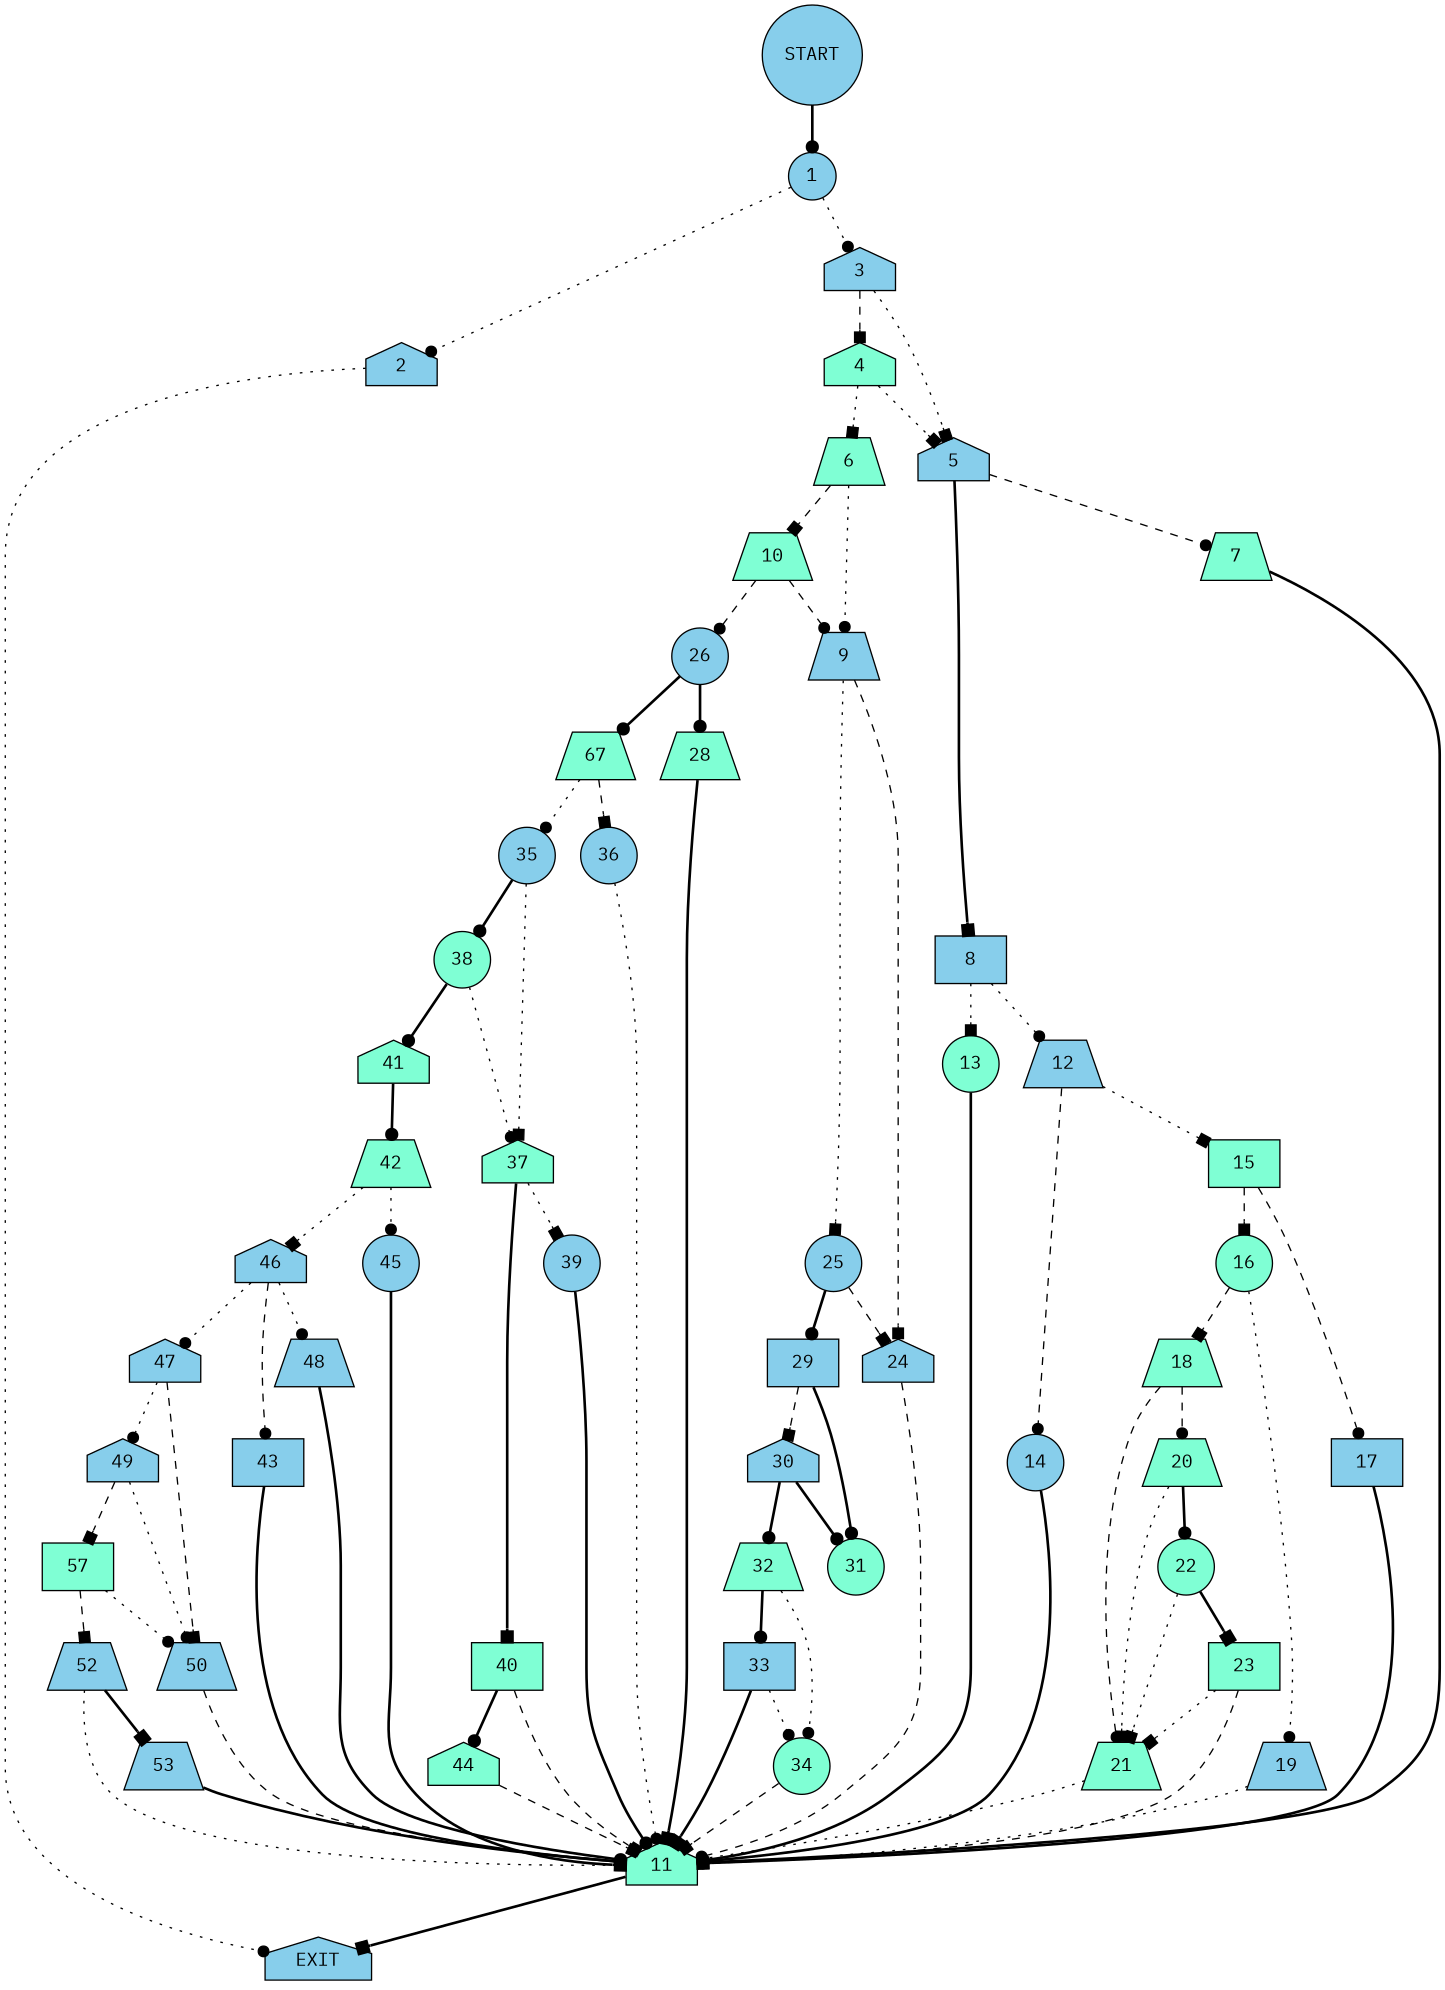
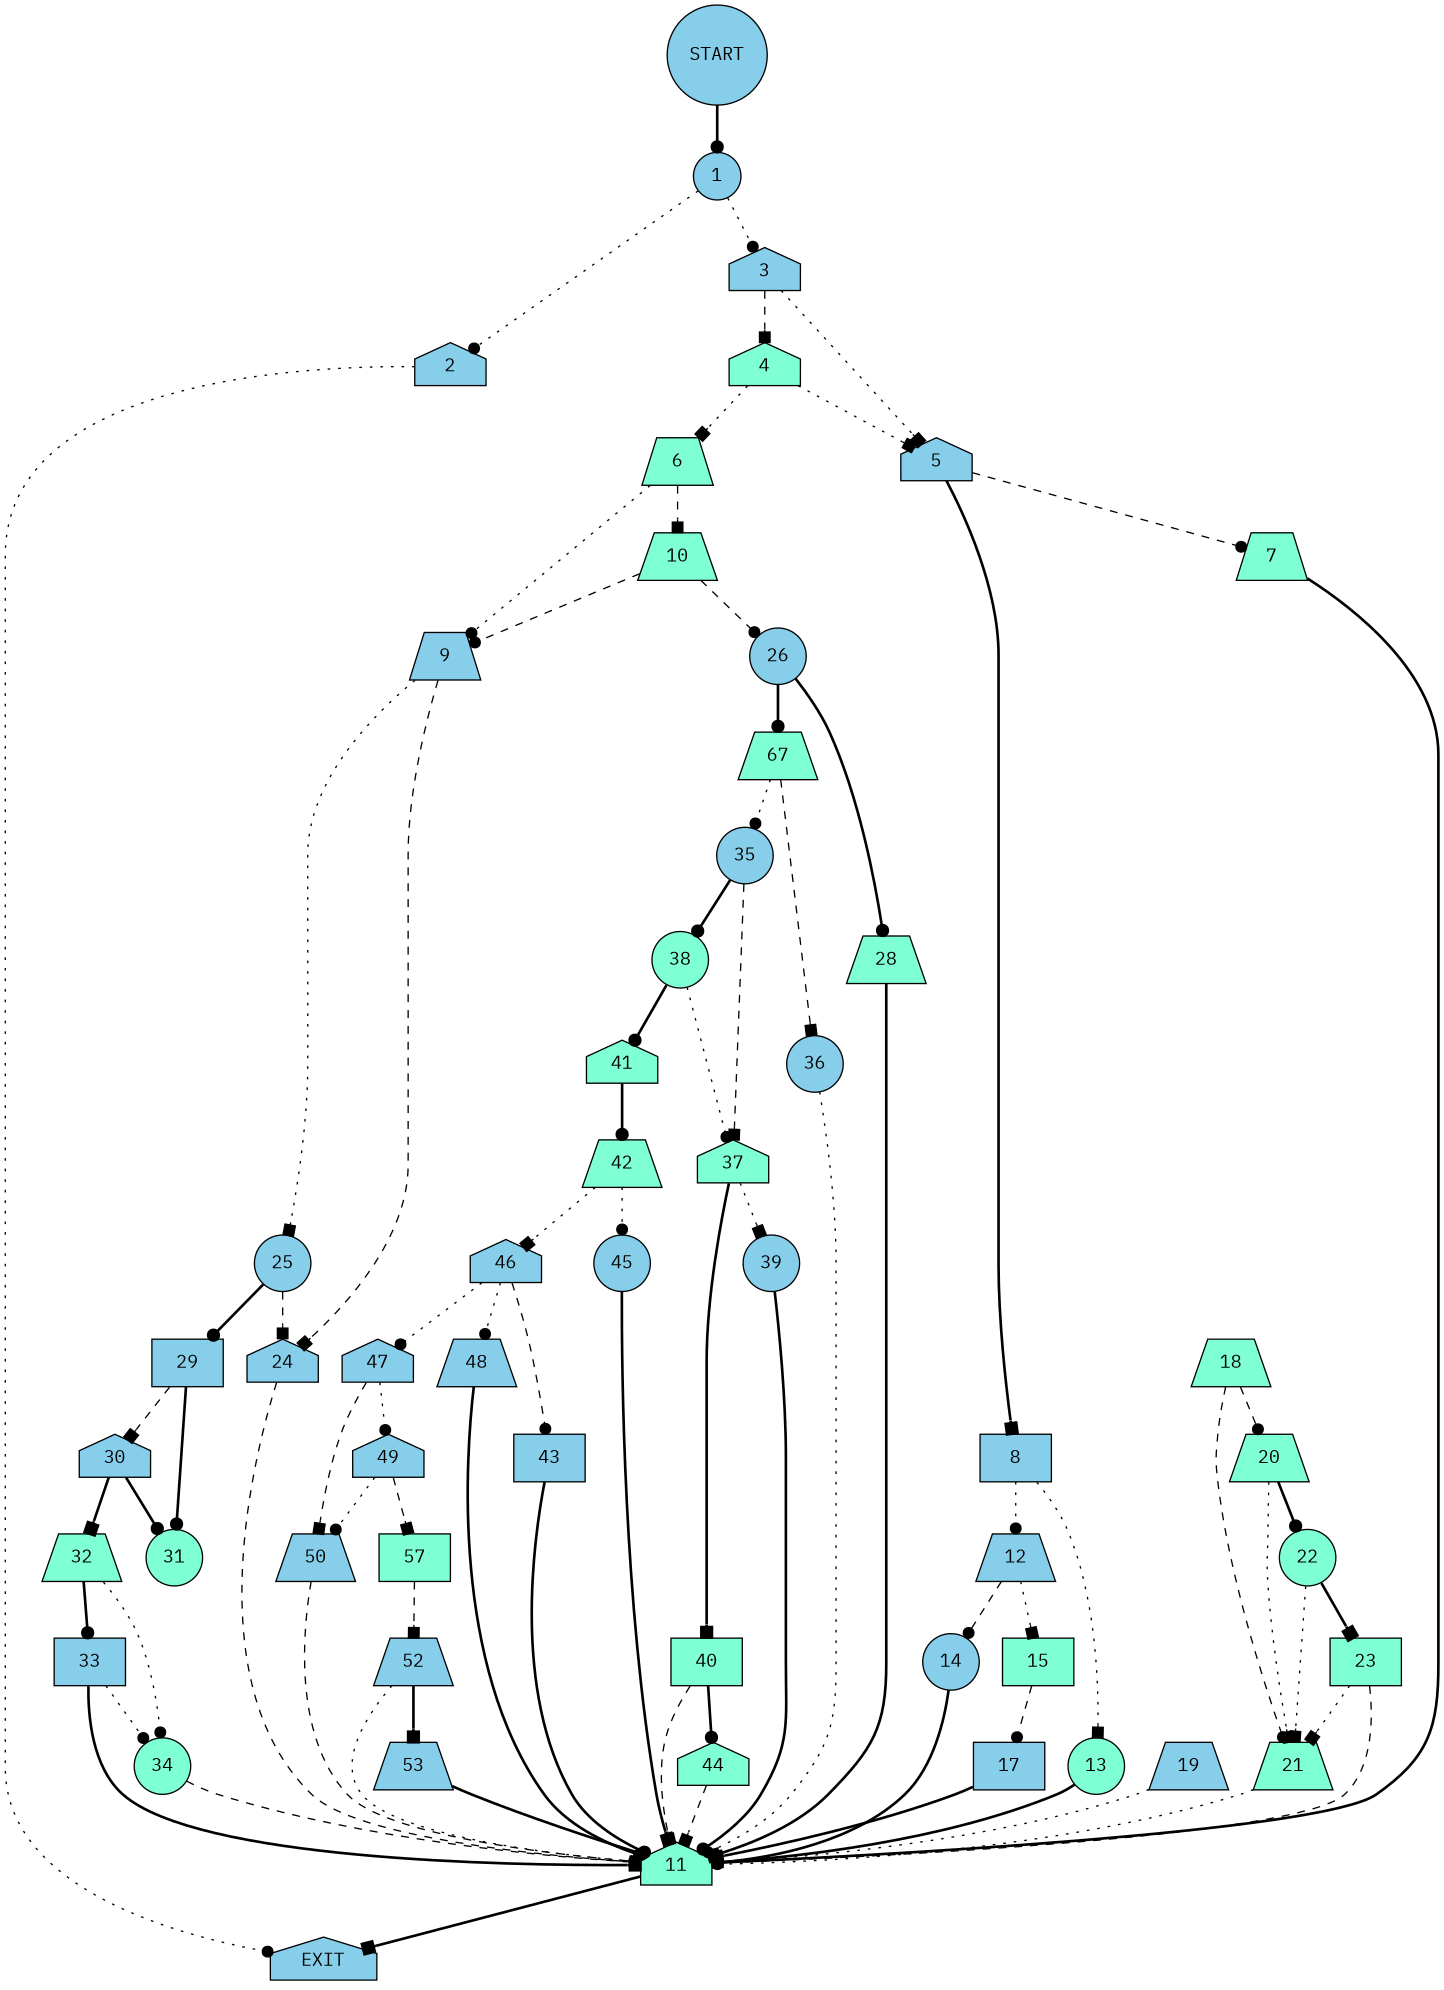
edge "35" -> "37": style dotted -> dashed
node "16": removed
edge "30" -> "32": arrowhead dot -> box
edge "57" -> "50": removed
